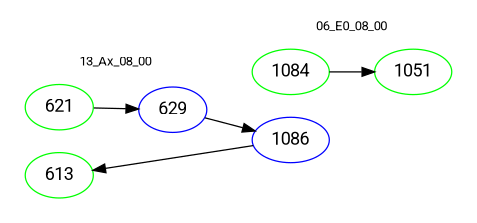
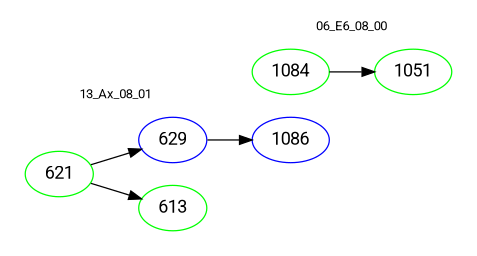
cluster "06_E0_08_00": label "06_E0_08_00" -> "06_E6_08_00"
cluster "13_Ax_08_00": label "13_Ax_08_00" -> "13_Ax_08_01"
edge "1086" -> "613": now "621" -> "613"
